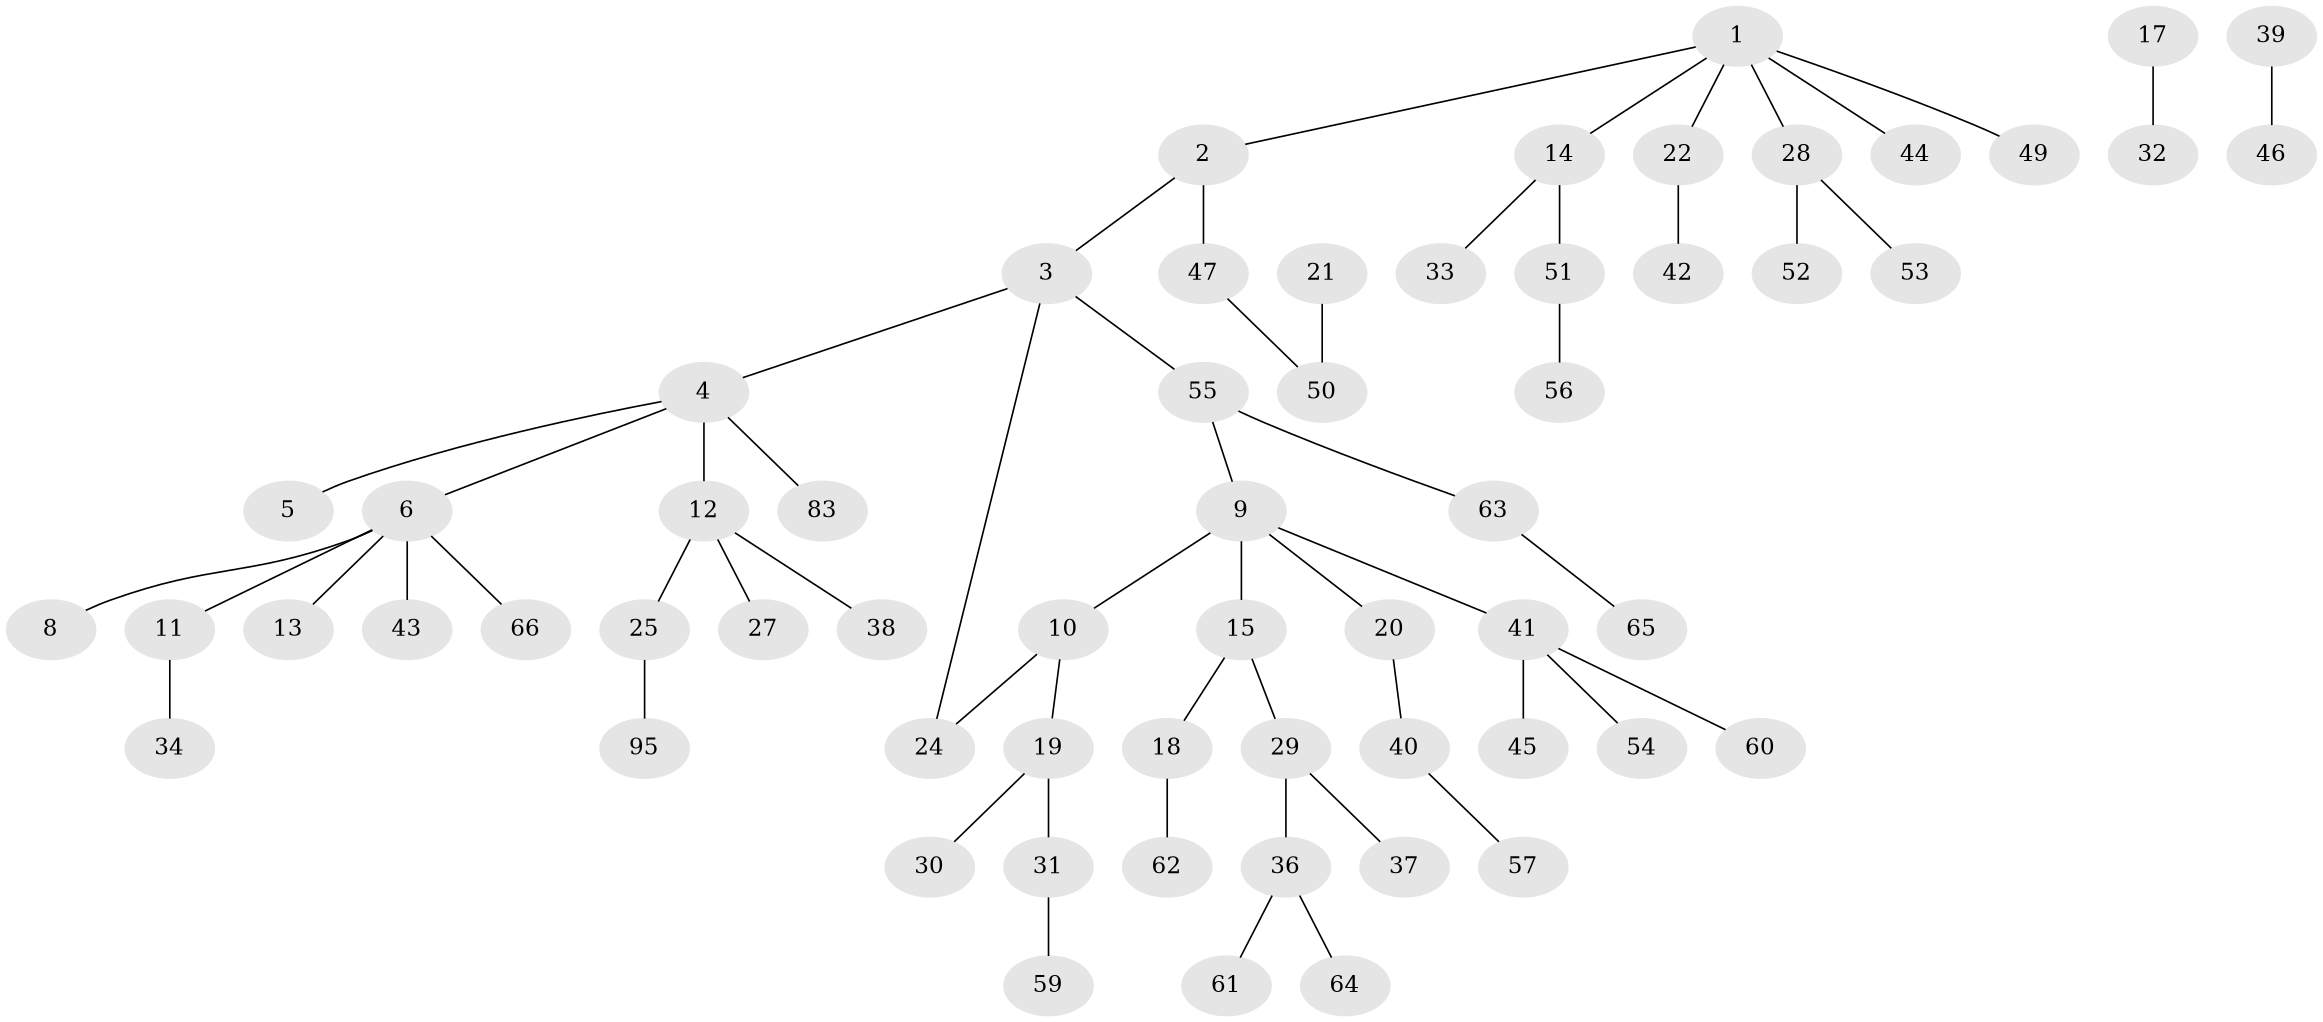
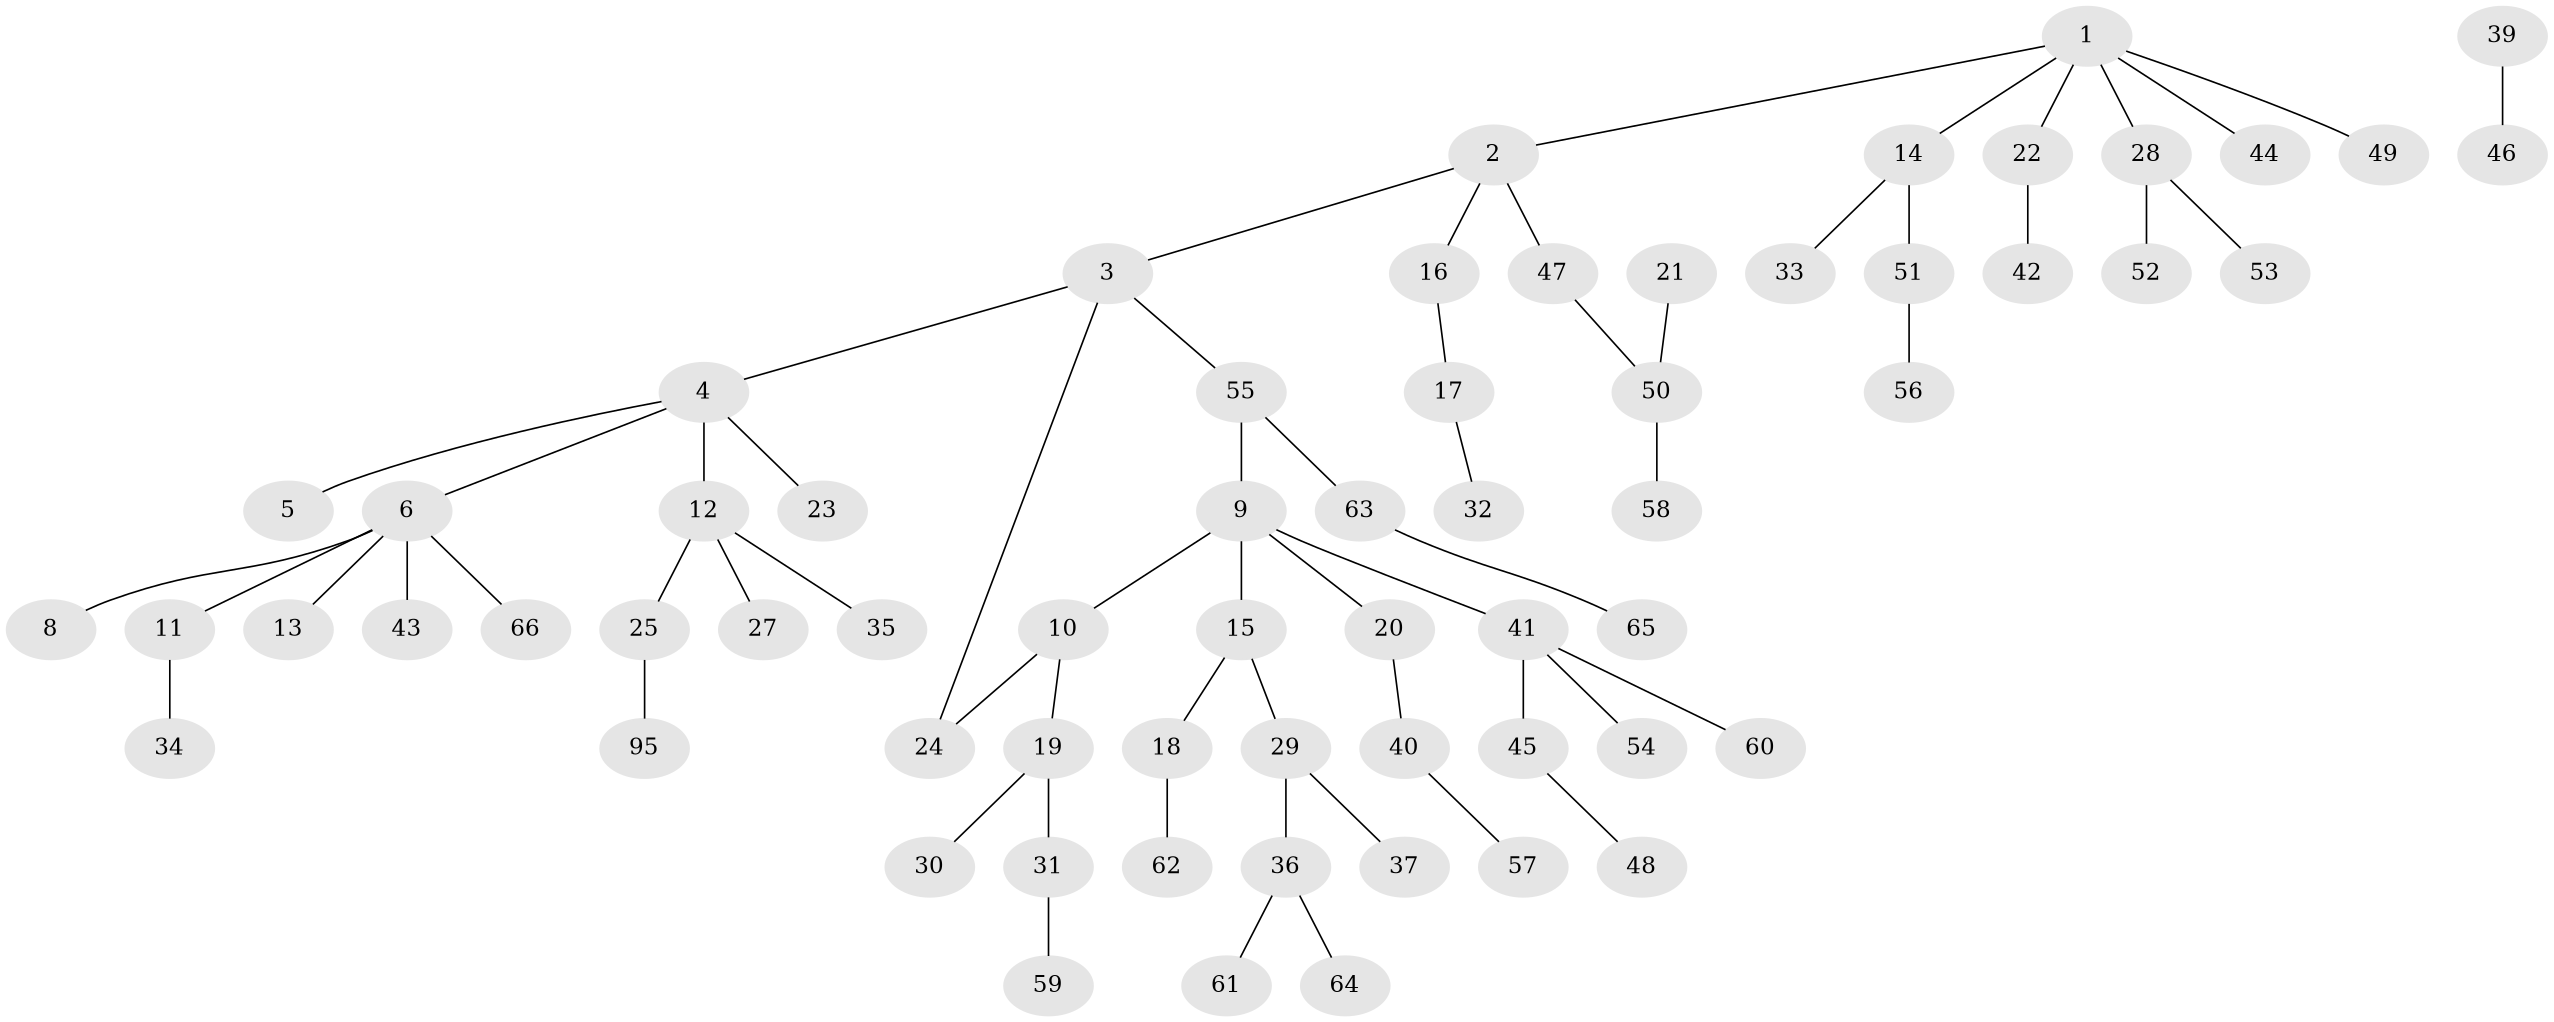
node "16": added
node "83": label "83" -> "23"
node "58": added
node "38": label "38" -> "35"
node "48": added
